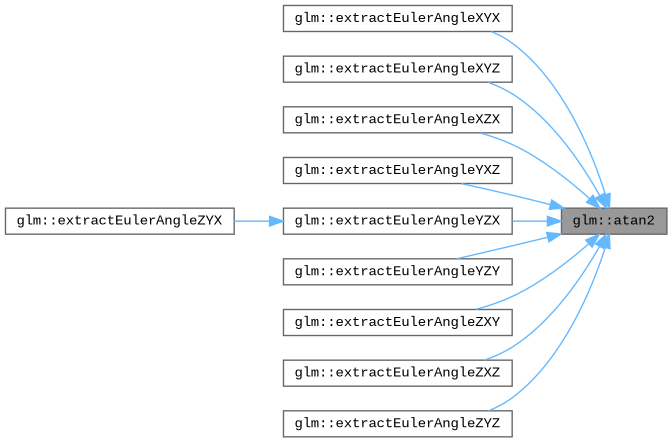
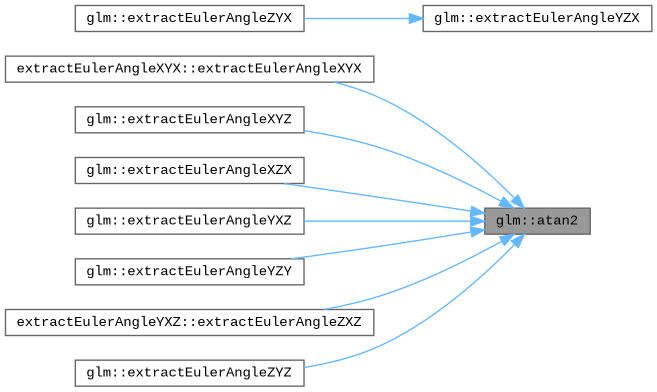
node "glm::extractEulerAngleXYX": label "glm::extractEulerAngleXYX" -> "extractEulerAngleXYX::extractEulerAngleXYX"
edge "glm::extractEulerAngleYZX" -> "glm::atan2": removed
node "glm::extractEulerAngleZXY": removed
node "glm::extractEulerAngleZXZ": label "glm::extractEulerAngleZXZ" -> "extractEulerAngleYXZ::extractEulerAngleZXZ"
